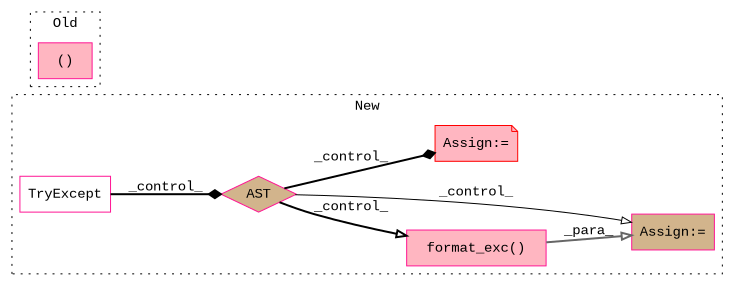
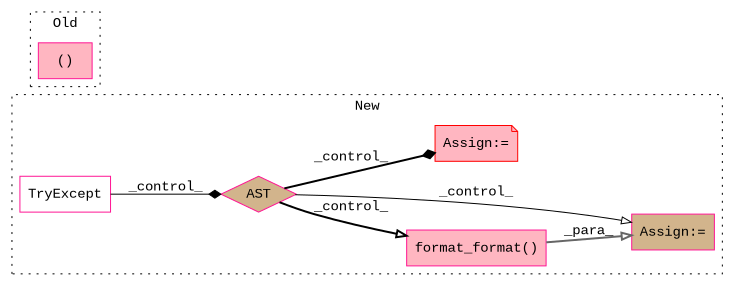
edge "TryExcept" -> "AST": style bold -> solid
node "format_exc()": label "format_exc()" -> "format_format()"
